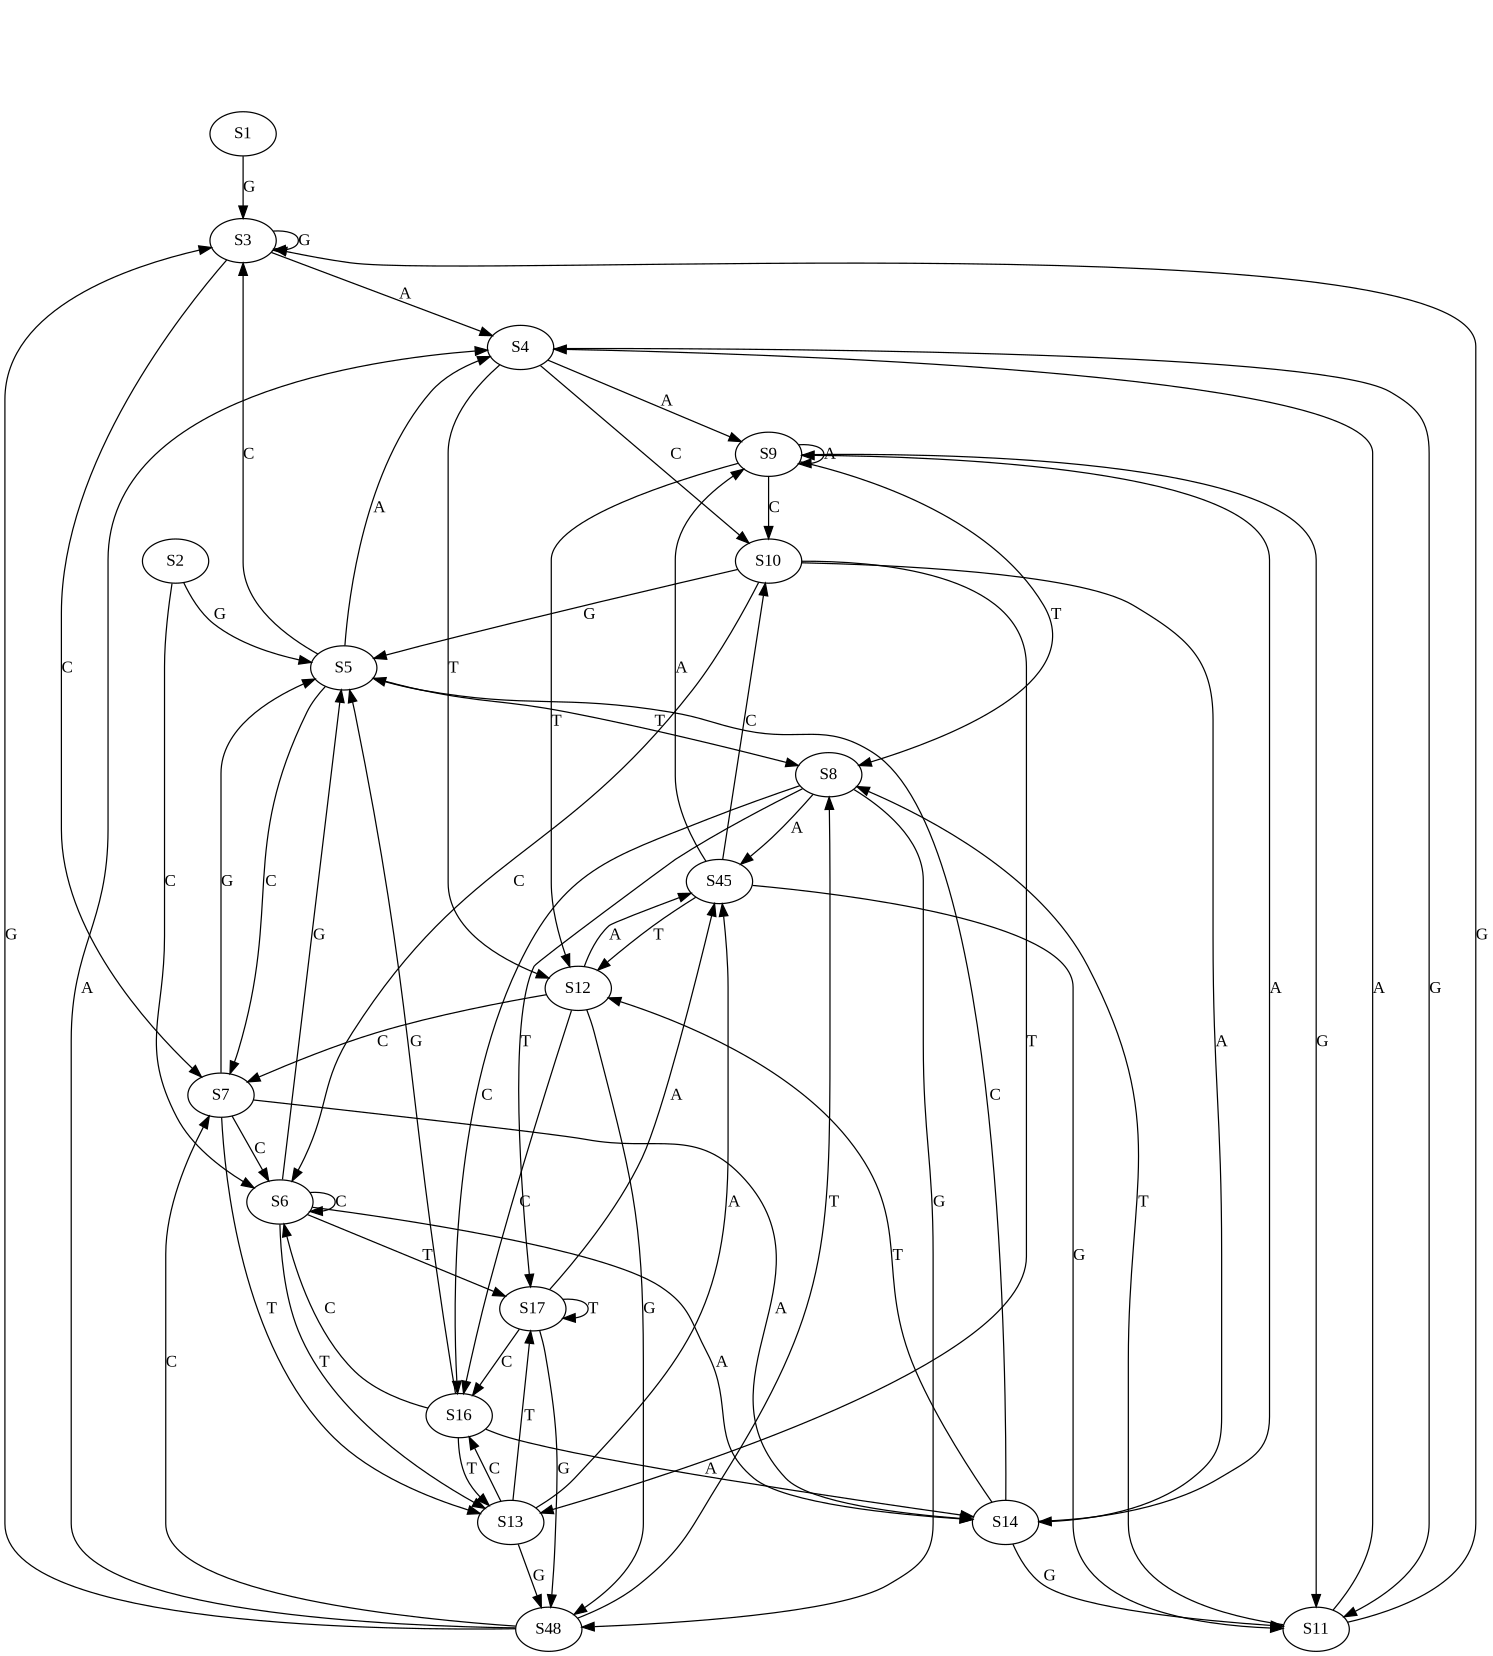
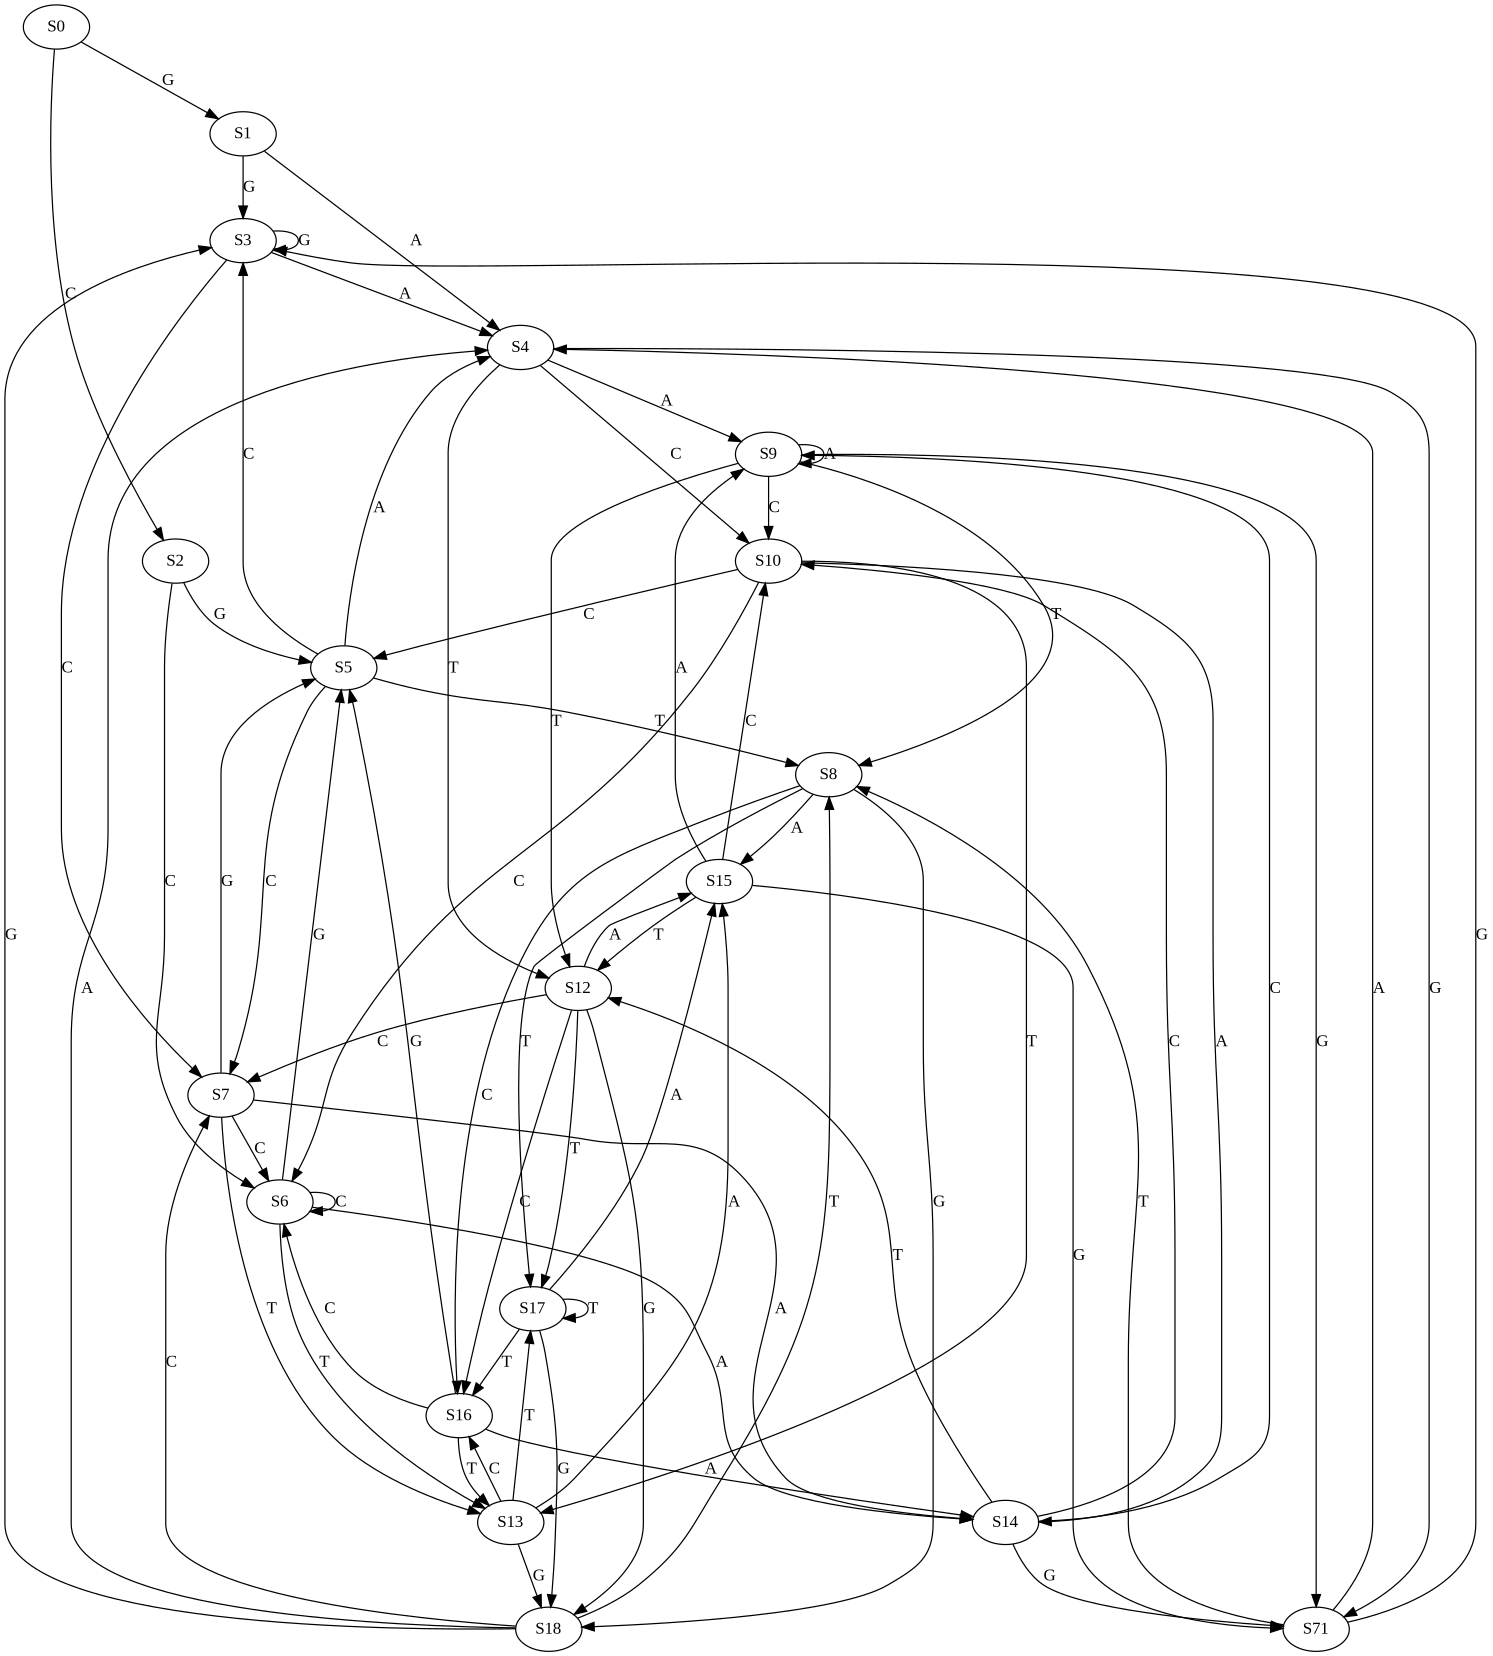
node "S0": added
edge "S1" -> "S4": added, label "A"
edge "S10" -> "S5": label "G" -> "C"
edge "S14" -> "S5": now "S14" -> "S10"
node "S45": label "S45" -> "S15"
edge "S14" -> "S9": label "A" -> "C"
edge "S6" -> "S17": now "S12" -> "S17"
edge "S17" -> "S16": label "C" -> "T"
node "S48": label "S48" -> "S18"
node "S11": label "S11" -> "S71"
